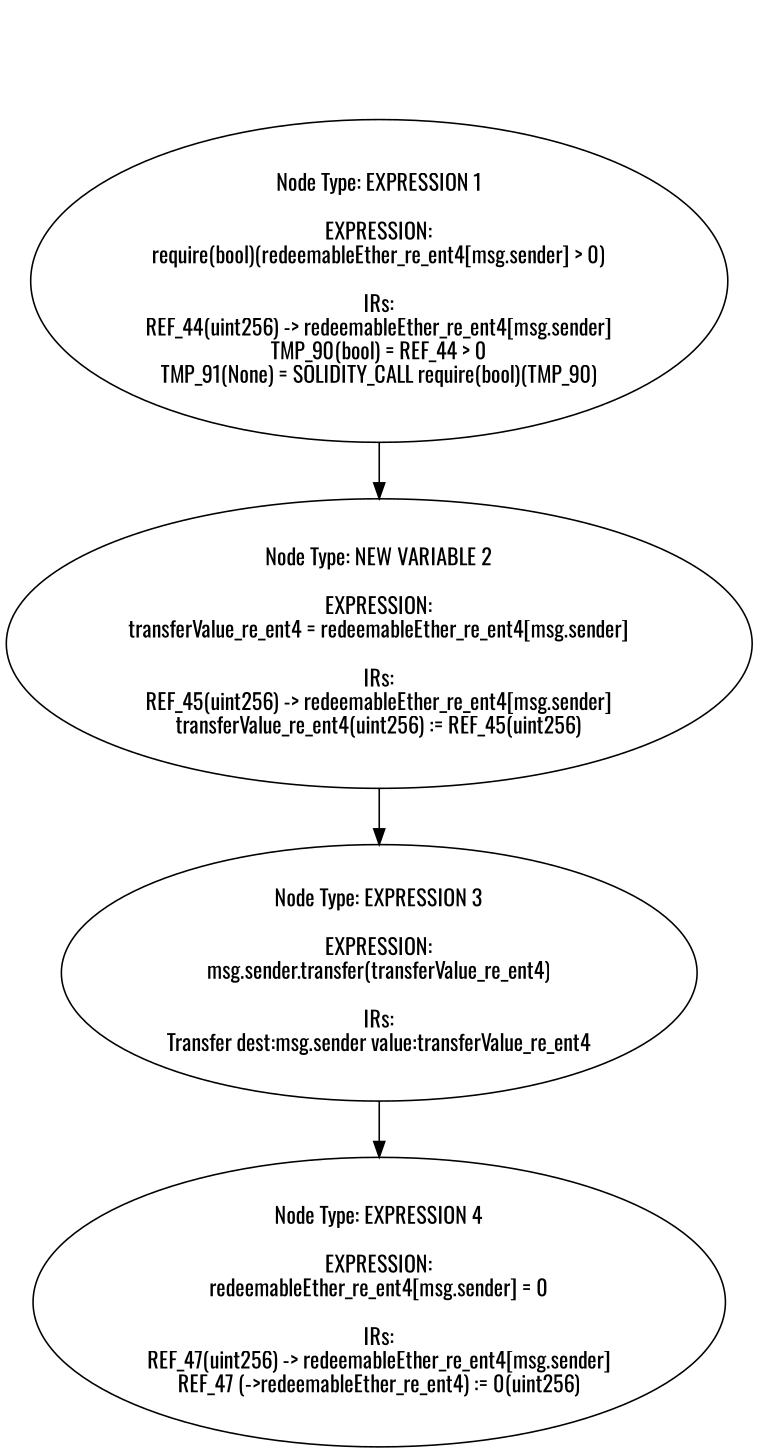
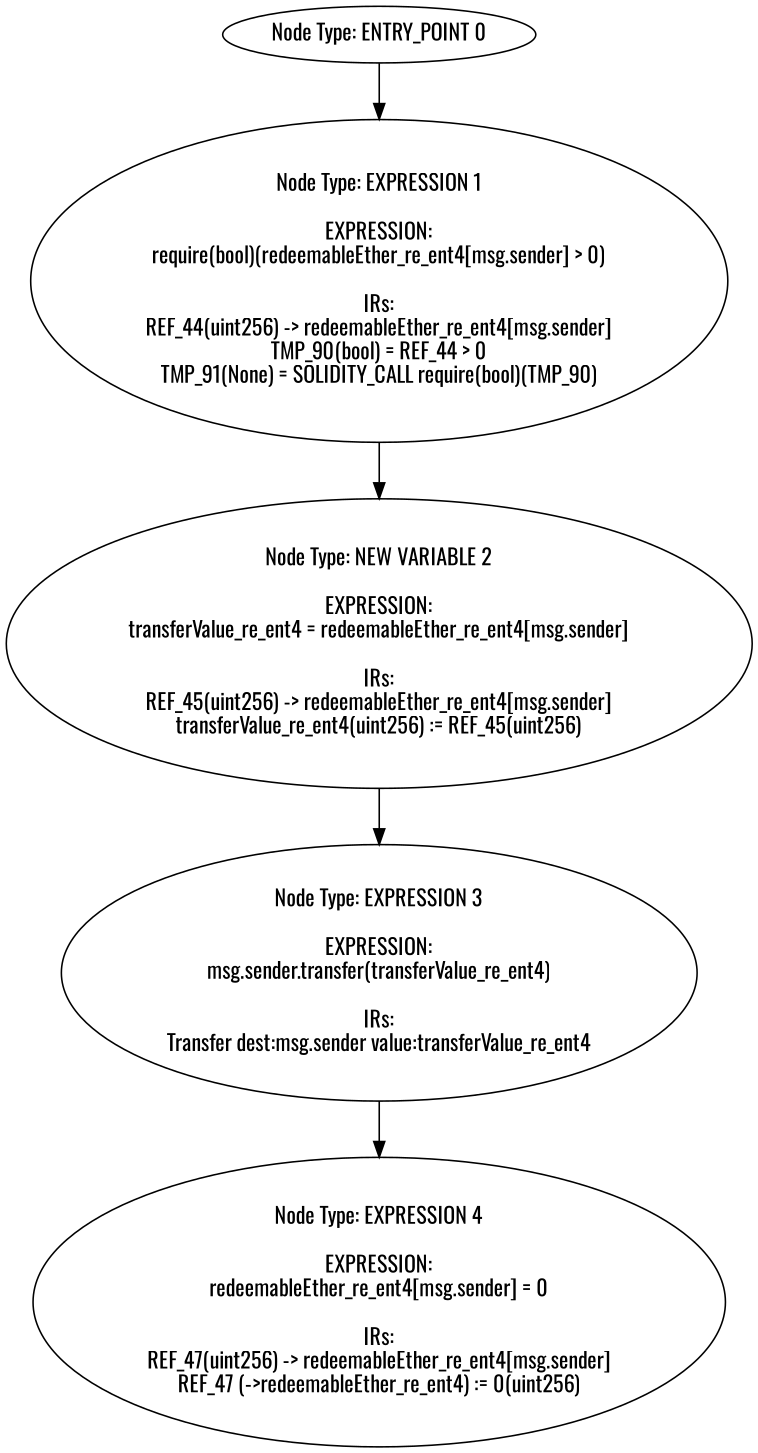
node "Node Type: ENTRY_POINT 0": added
